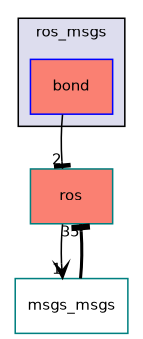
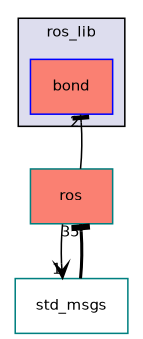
cluster "ros_msgs": label "ros_msgs" -> "ros_lib"
edge "bond" -> "ros": reversed
node "msgs_msgs": label "msgs_msgs" -> "std_msgs"
